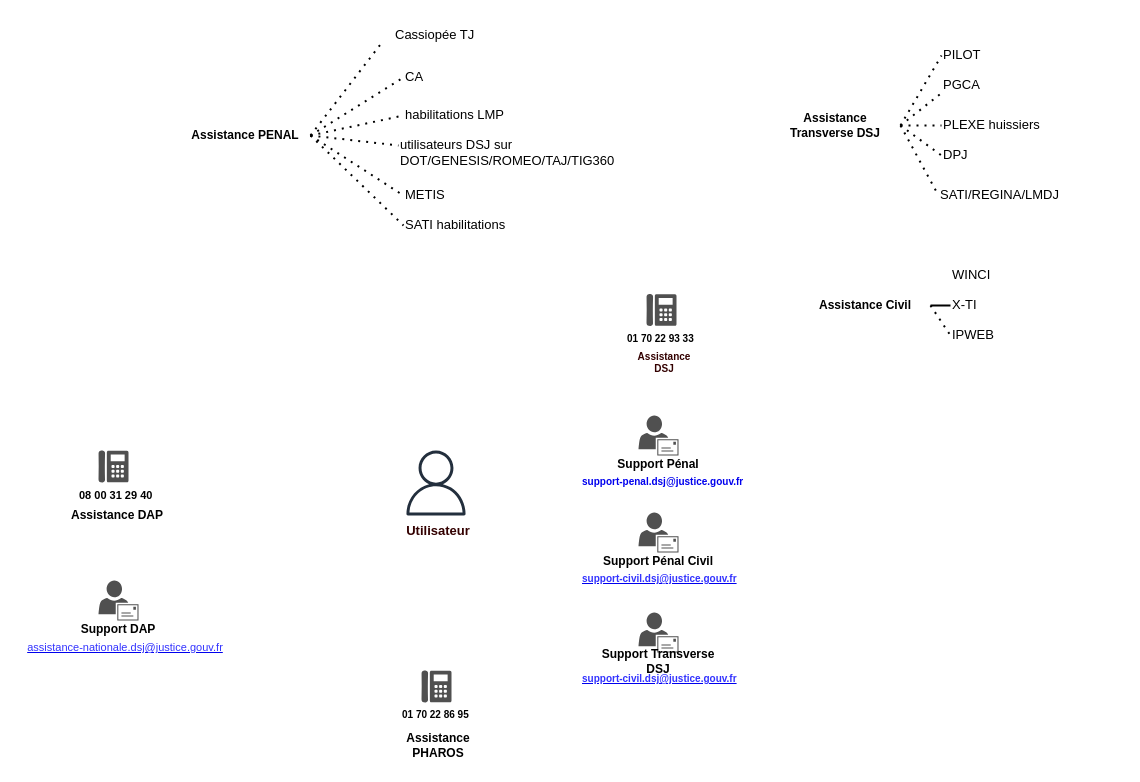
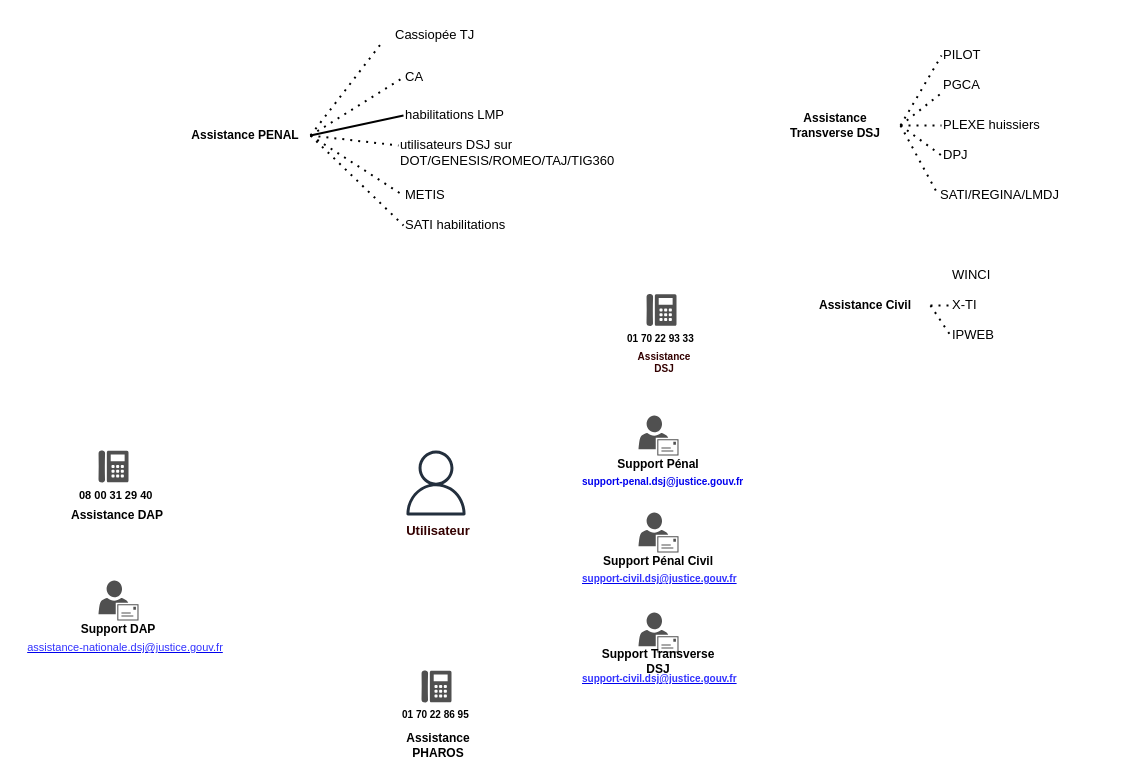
edge "habilitations LMP" -- "Assistance PENAL": style dashed -> solid
edge "Assistance Civil" -- "X-TI": style solid -> dashed
